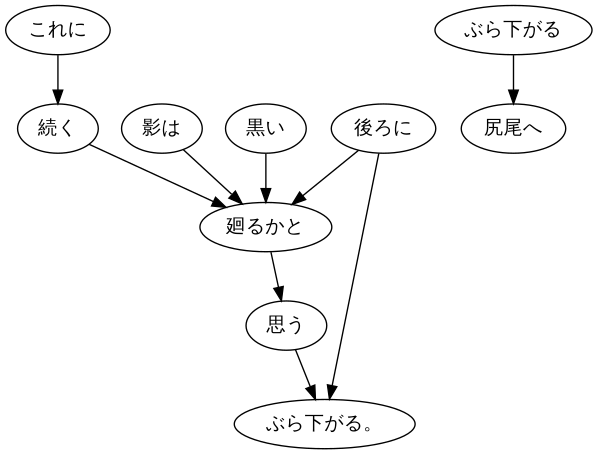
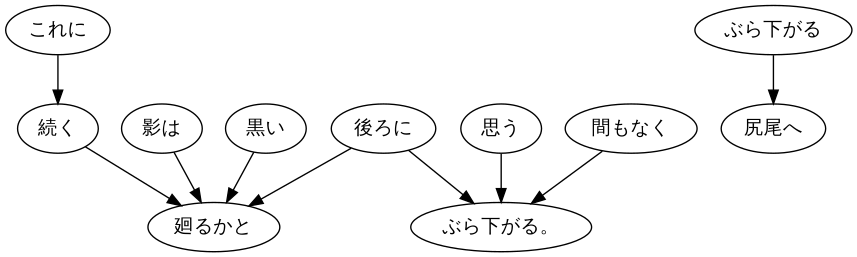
node "間もなく": added
edge "廻るかと" -> "思う": removed
